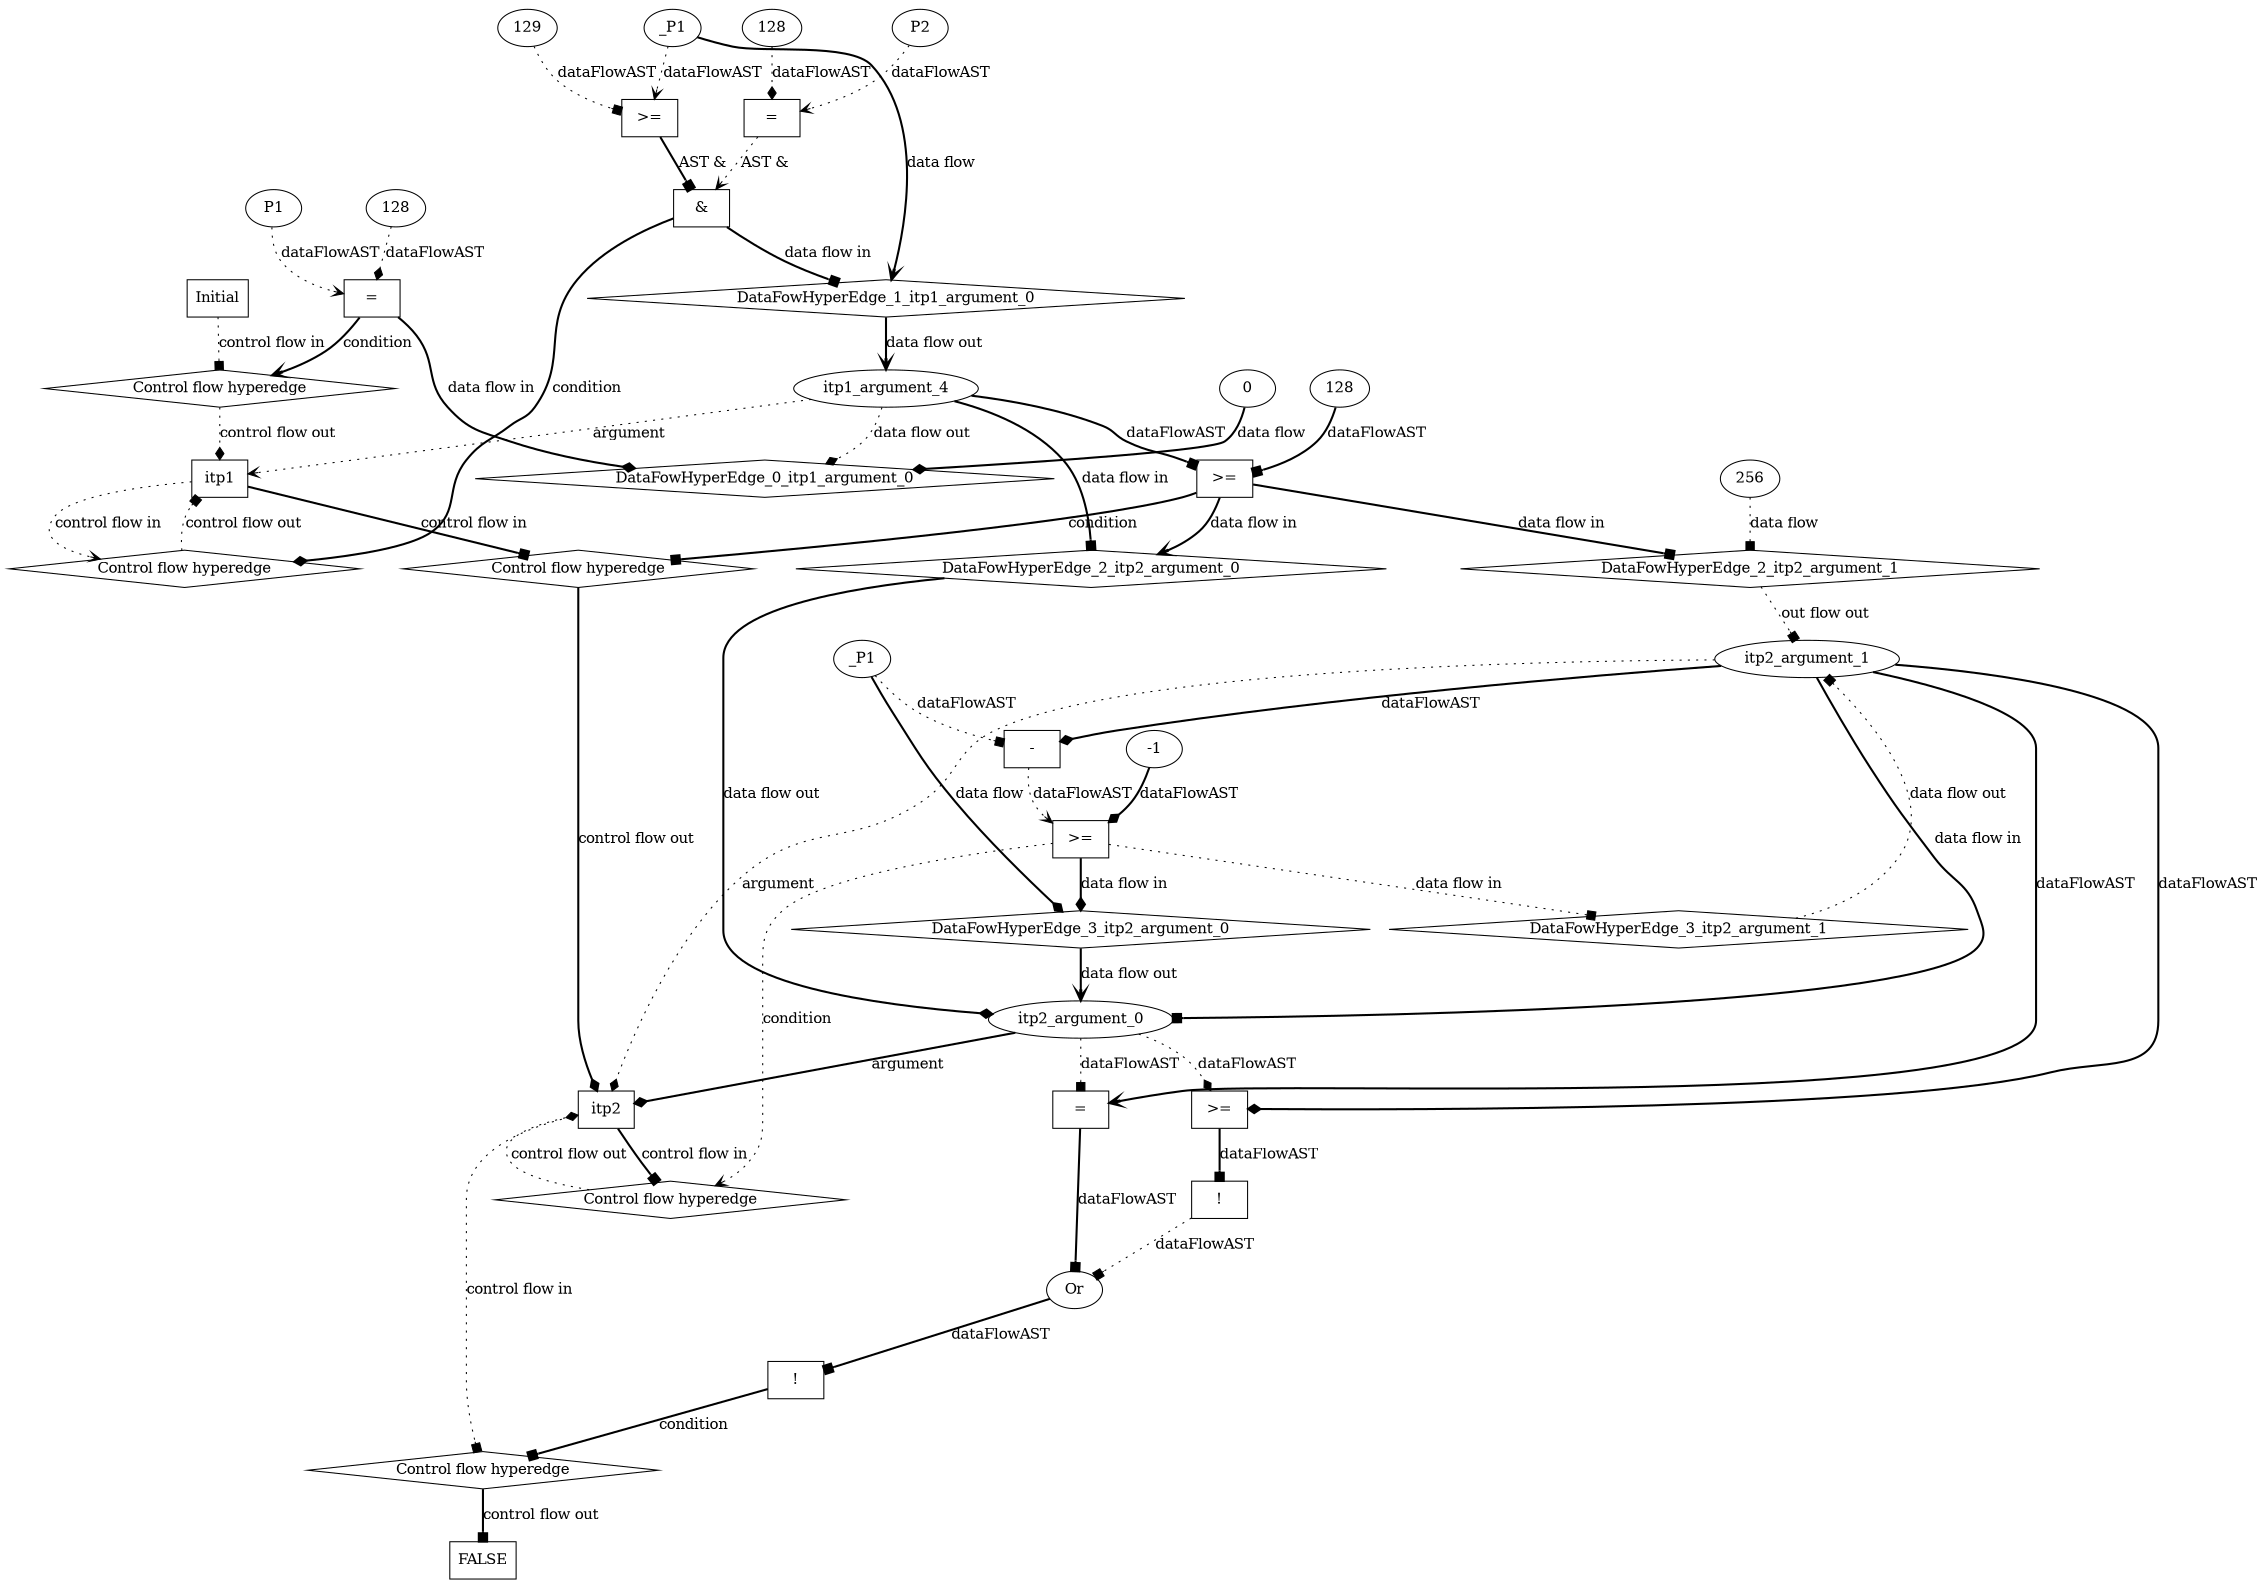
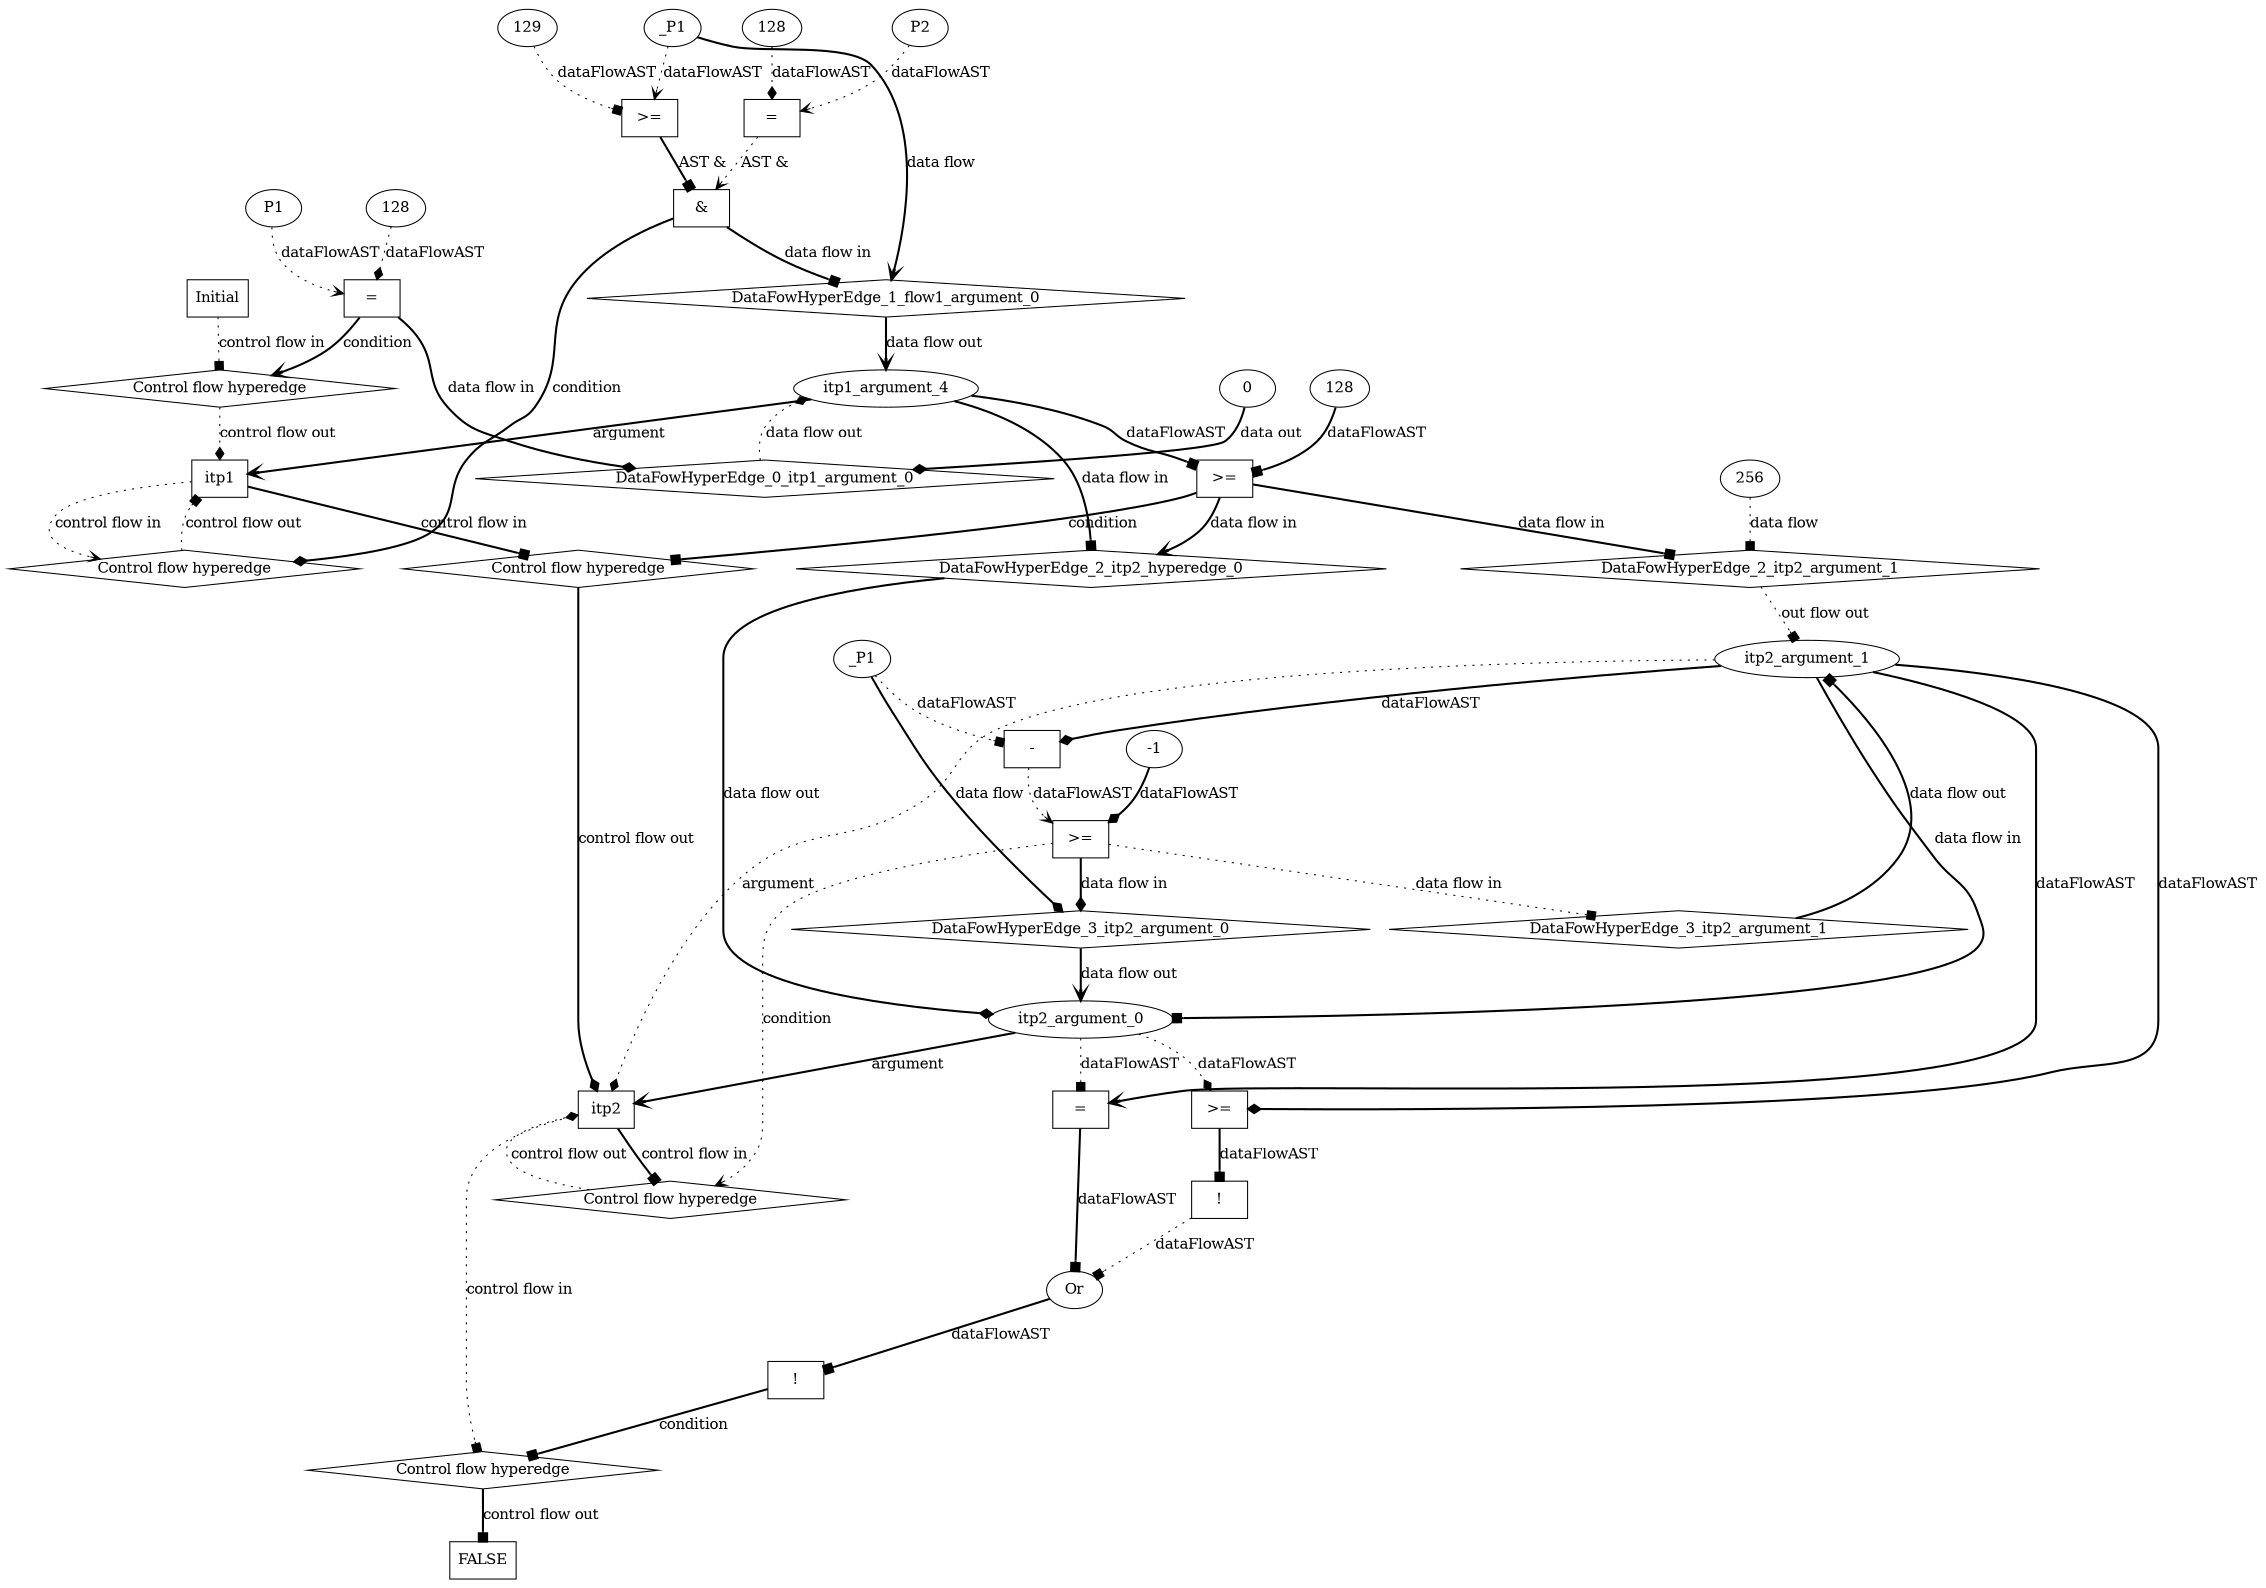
node "DataFowHyperEdge_1_itp1_argument_0": label "DataFowHyperEdge_1_itp1_argument_0" -> "DataFowHyperEdge_1_flow1_argument_0"
edge "0" -> "DataFowHyperEdge_0_itp1_argument_0": label "data flow" -> "data out"
edge "itp1_argument_4" -> "itp1": style dotted -> bold
edge "itp1_argument_4" -> "DataFowHyperEdge_0_itp1_argument_0": reversed
node "DataFowHyperEdge_2_itp2_argument_0": label "DataFowHyperEdge_2_itp2_argument_0" -> "DataFowHyperEdge_2_itp2_hyperedge_0"
edge "DataFowHyperEdge_3_itp2_argument_1" -> "itp2_argument_1": style dotted -> bold
edge "itp2_argument_0" -> "itp2": arrowhead diamond -> vee
